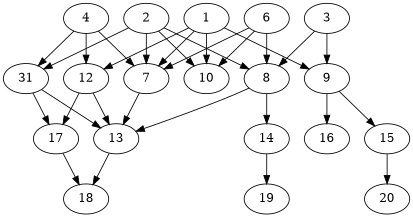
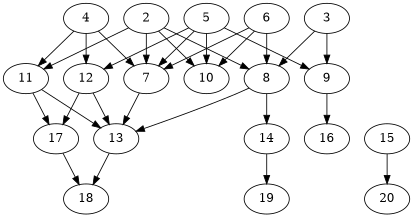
node "1": label "1" -> "5"
node "31": label "31" -> "11"
edge "9" -> "15": removed
